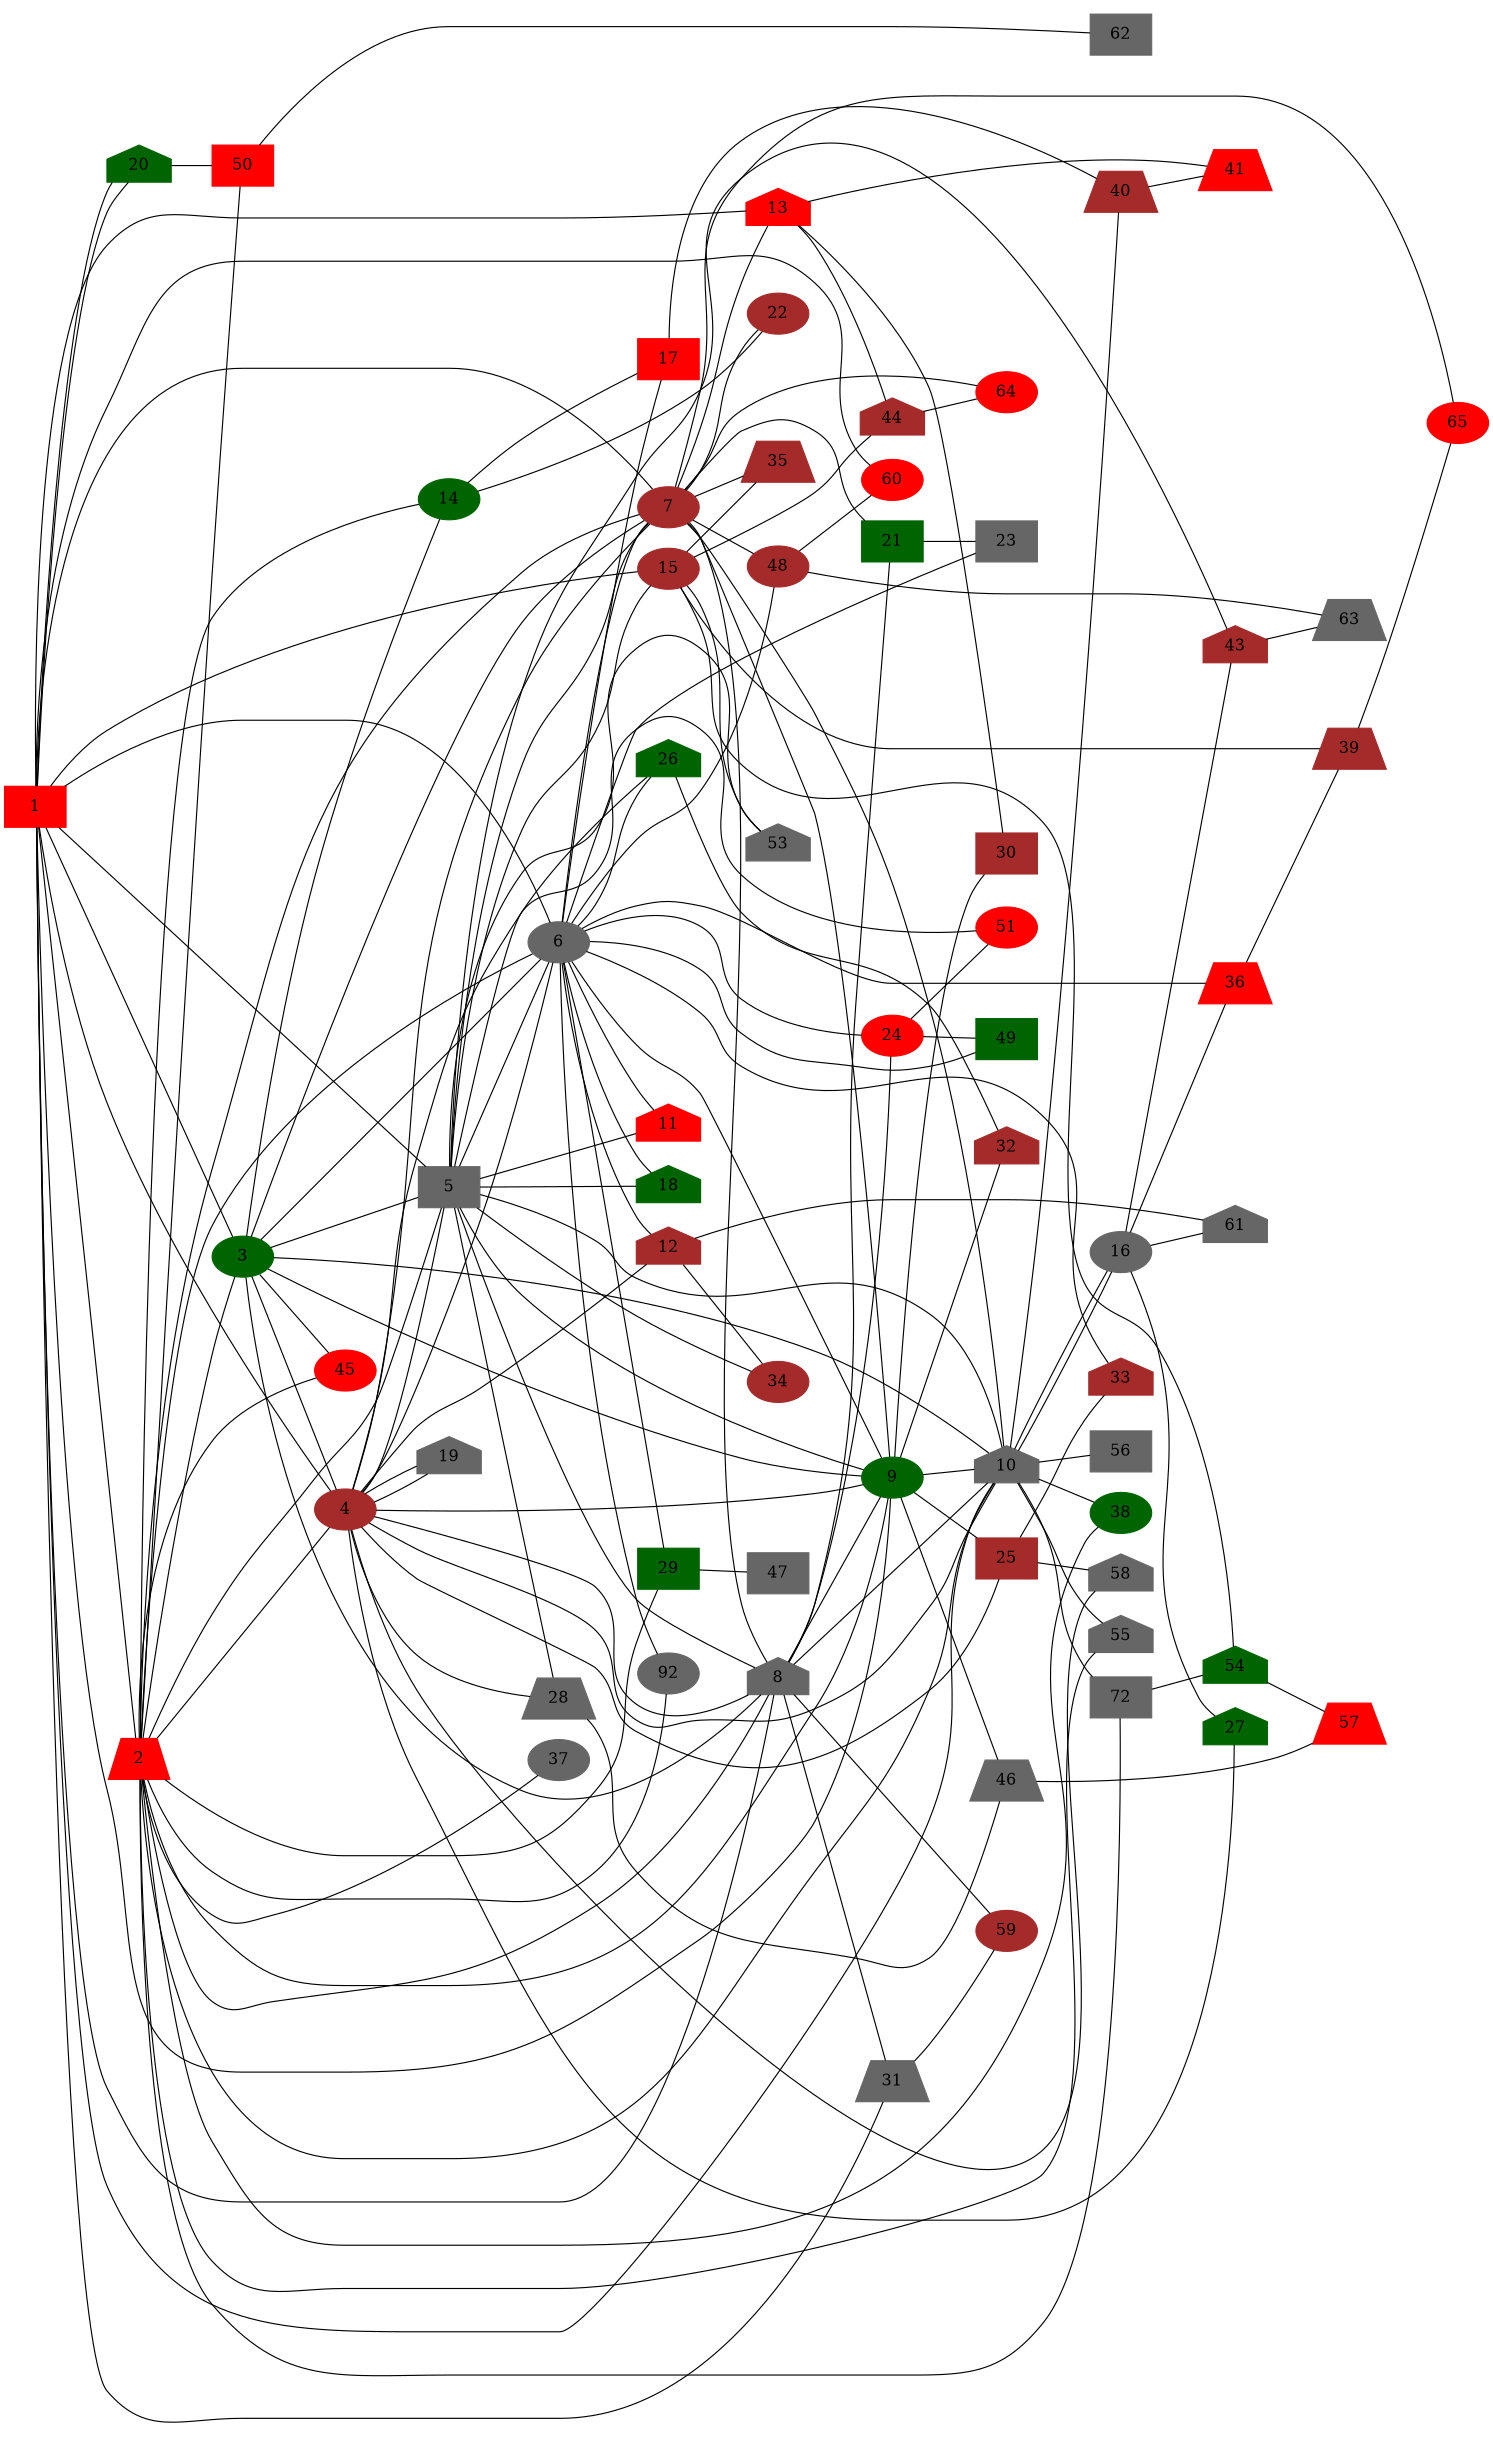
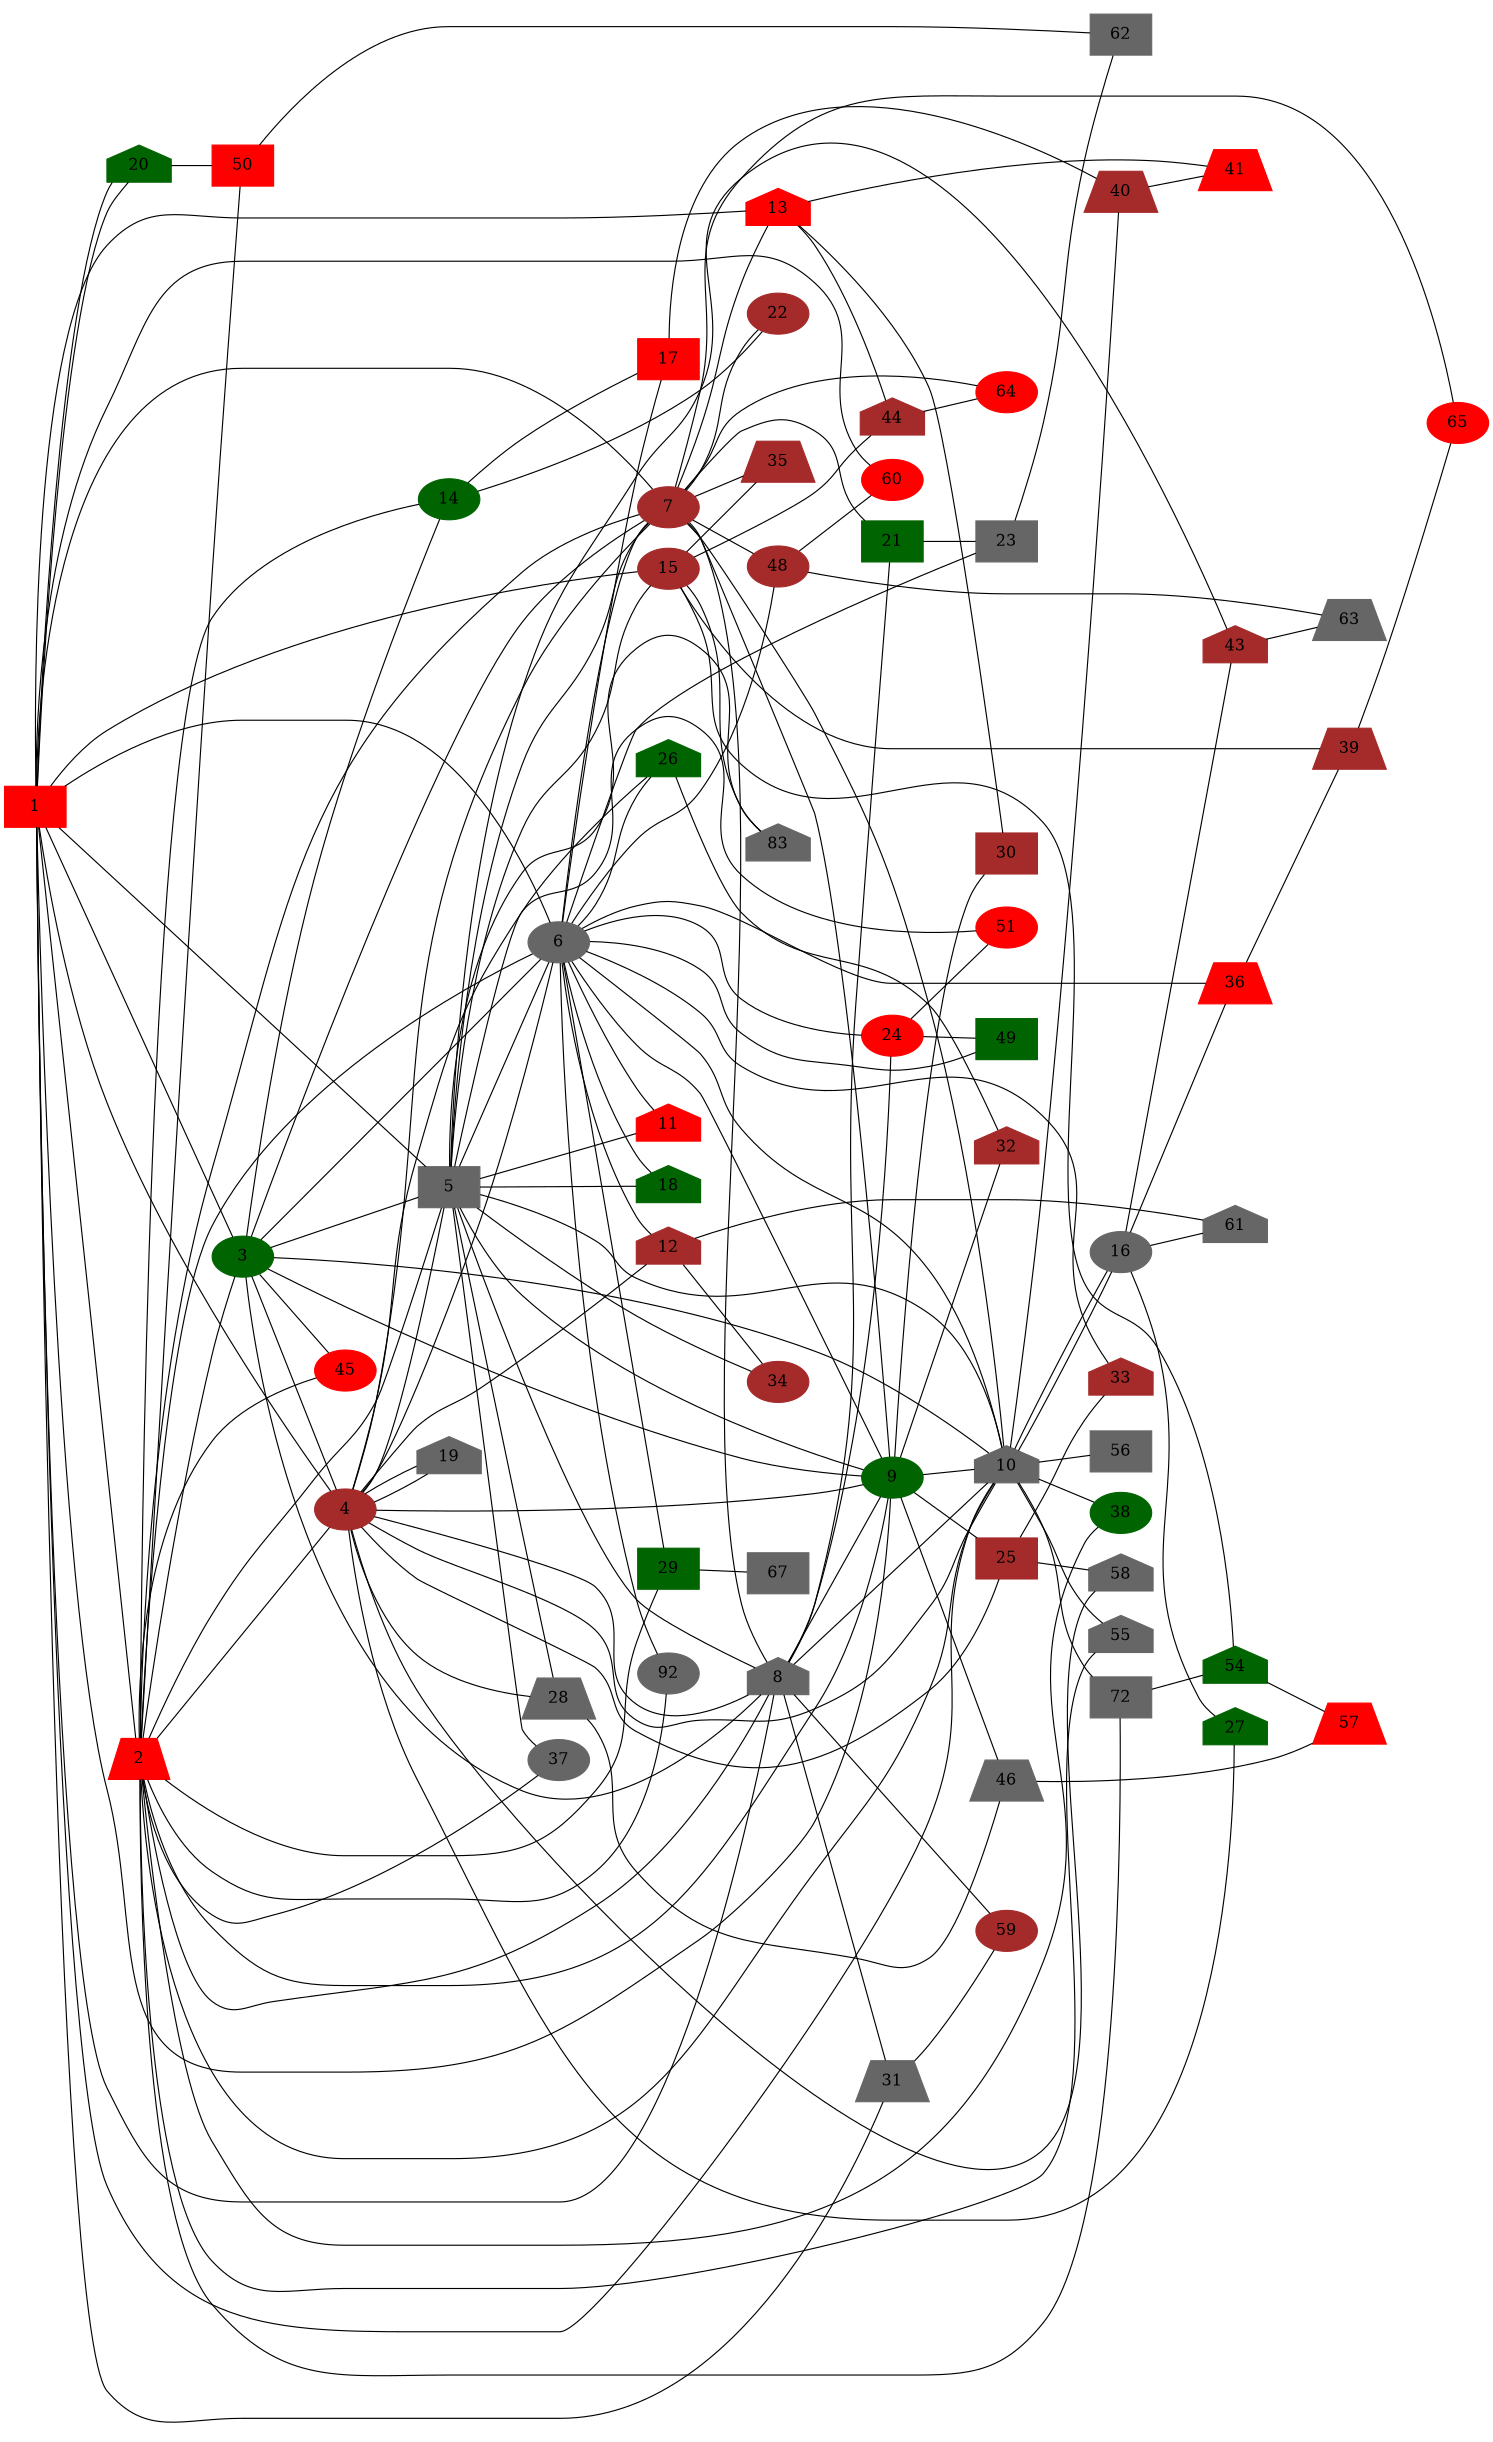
edge "62" -- "23": added
node "53": label "53" -> "83"
edge "6" -- "10": added
edge "5" -- "37": added
node "47": label "47" -> "67"
